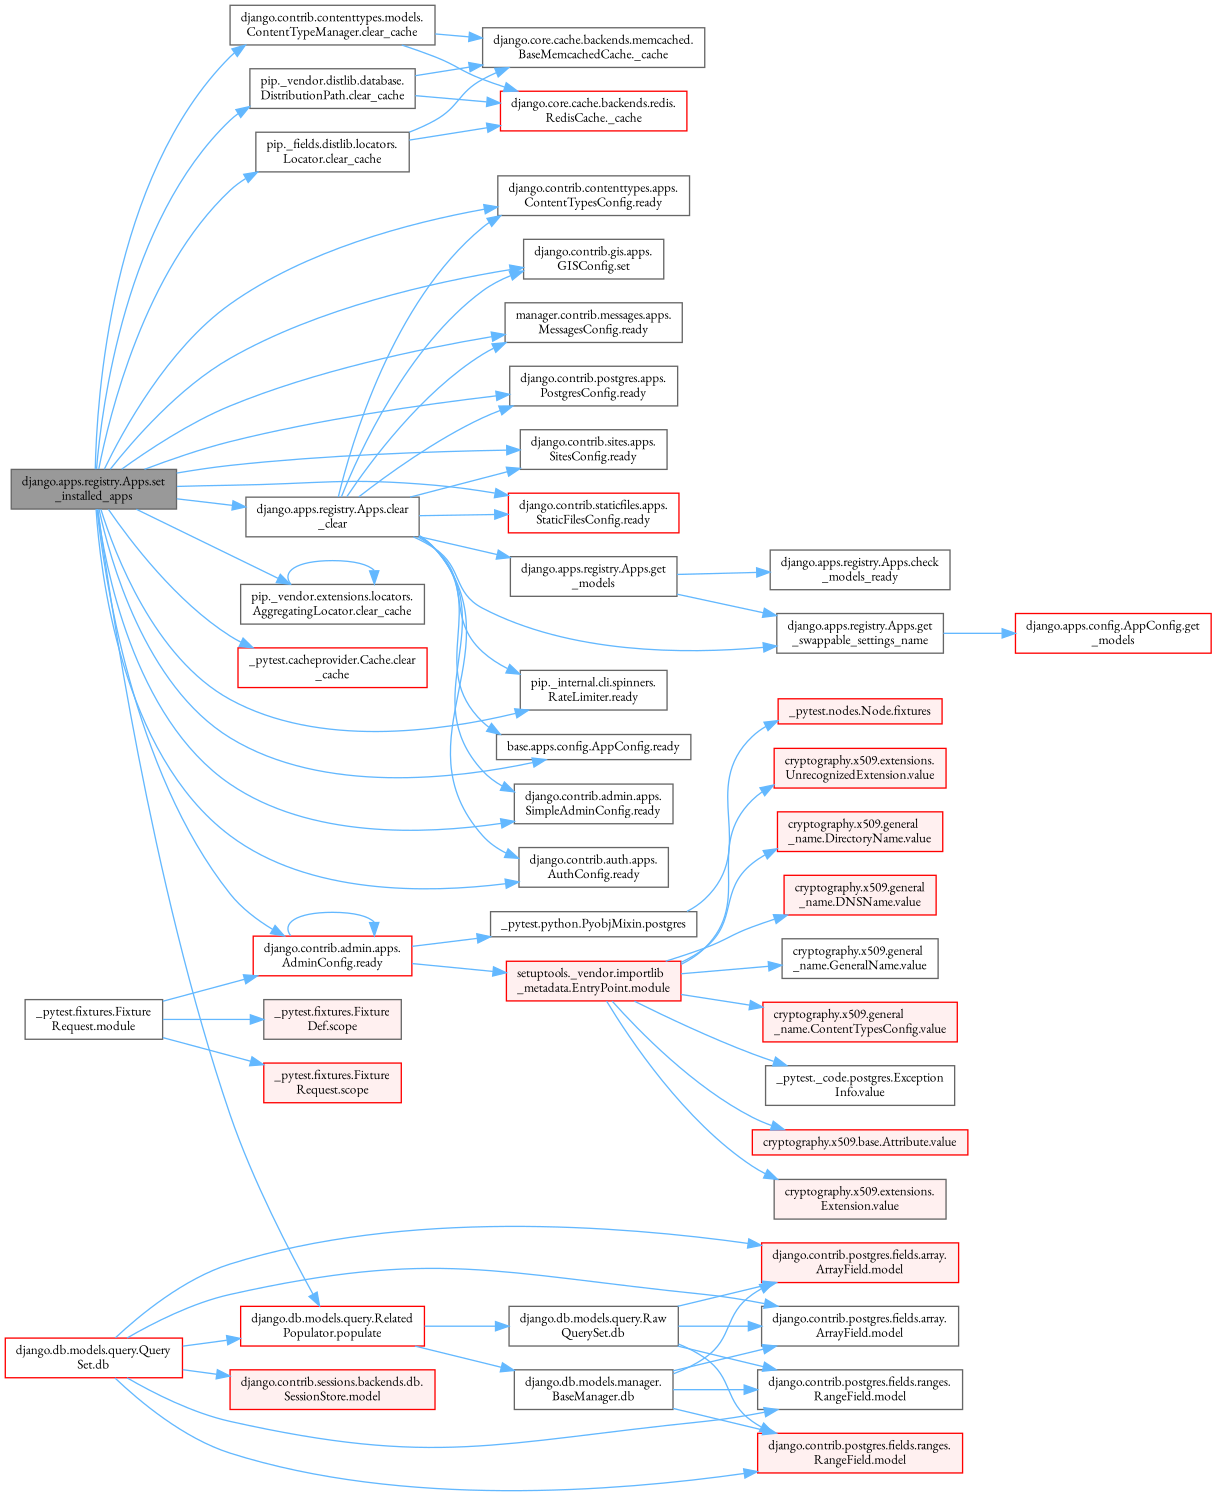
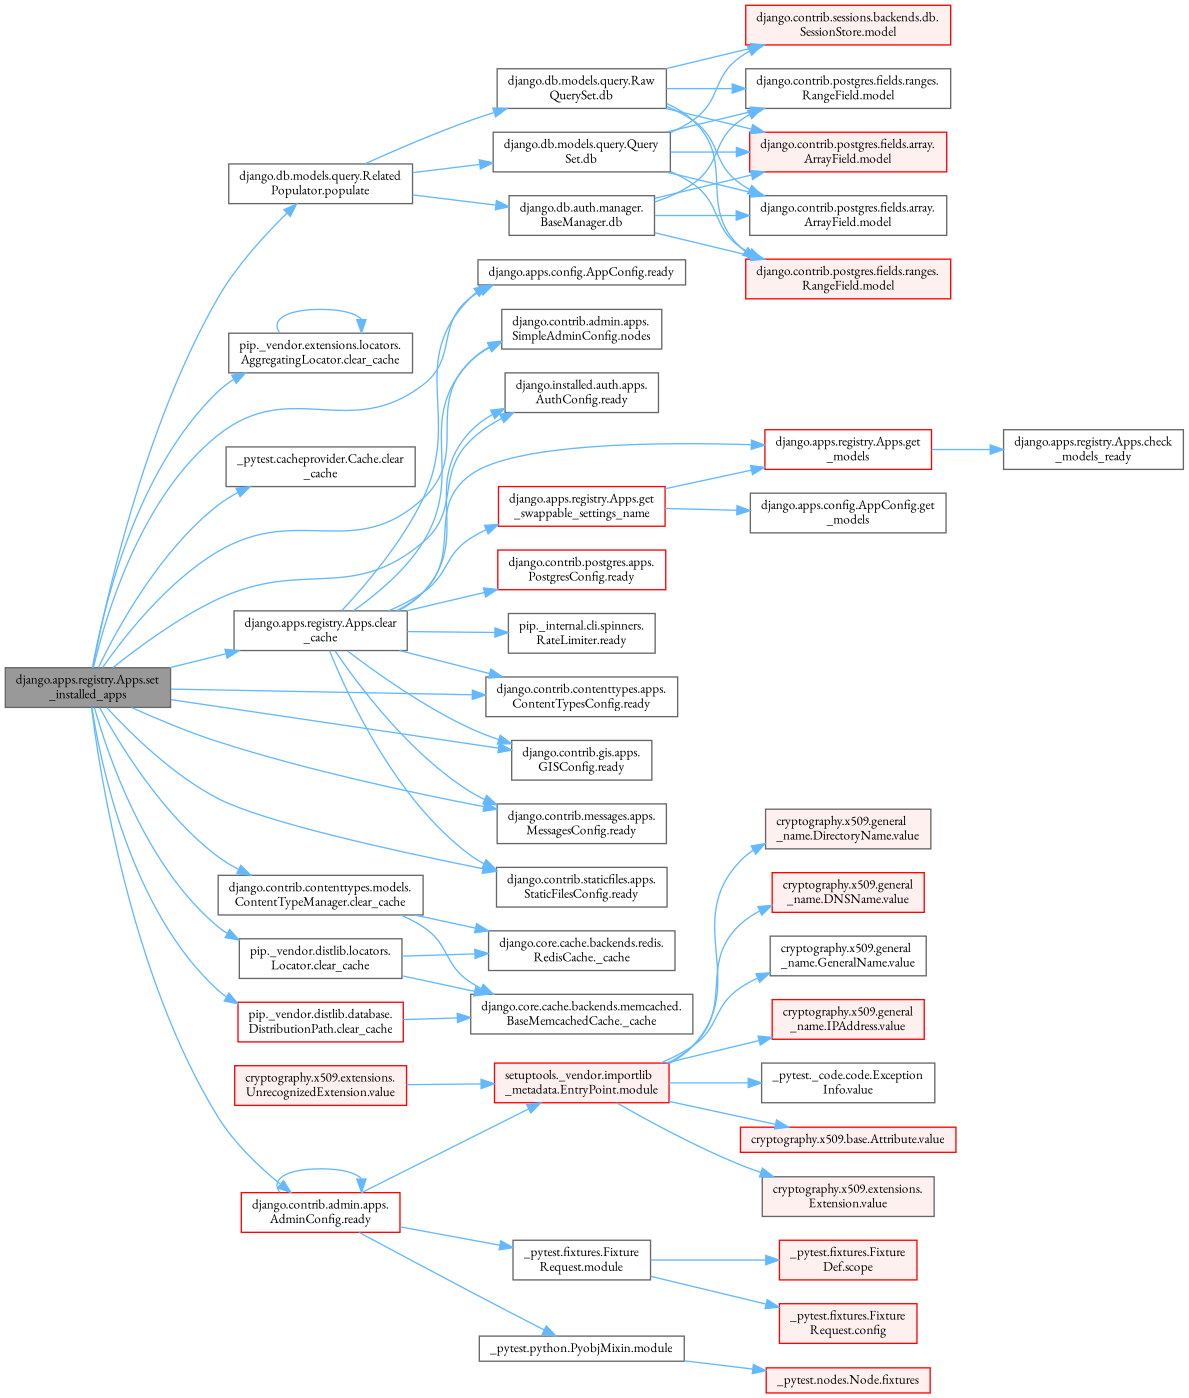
edge "django.db.models.query.Raw QuerySet.db" -> "django.contrib.sessions.backends.db. SessionStore.model": added
node "pip._vendor.distlib.database. DistributionPath.clear_cache": color grey40 -> red
edge "pip._vendor.distlib.database. DistributionPath.clear_cache" -> "django.core.cache.backends.redis. RedisCache._cache": removed
node "django.core.cache.backends.redis. RedisCache._cache": color red -> grey40
node "pip._fields.distlib.locators. Locator.clear_cache": label "pip._fields.distlib.locators. Locator.clear_cache" -> "pip._vendor.distlib.locators. Locator.clear_cache"
node "django.contrib.gis.apps. GISConfig.set": label "django.contrib.gis.apps. GISConfig.set" -> "django.contrib.gis.apps. GISConfig.ready"
node "manager.contrib.messages.apps. MessagesConfig.ready": label "manager.contrib.messages.apps. MessagesConfig.ready" -> "django.contrib.messages.apps. MessagesConfig.ready"
node "django.contrib.postgres.apps. PostgresConfig.ready": color grey40 -> red
edge "django.apps.registry.Apps.set _installed_apps" -> "django.contrib.postgres.apps. PostgresConfig.ready": removed
node "django.contrib.sites.apps. SitesConfig.ready": removed
node "django.contrib.staticfiles.apps. StaticFilesConfig.ready": color red -> grey40
node "django.apps.registry.Apps.clear _clear": label "django.apps.registry.Apps.clear _clear" -> "django.apps.registry.Apps.clear _cache"
node "django.apps.registry.Apps.get _models": color grey40 -> red
edge "django.apps.registry.Apps.get _models" -> "django.apps.registry.Apps.get _swappable_settings_name": reversed
node "django.apps.registry.Apps.get _swappable_settings_name": color grey40 -> red
node "django.apps.config.AppConfig.get _models": color red -> grey40
node "_pytest.cacheprovider.Cache.clear _cache": color red -> grey40
edge "django.apps.registry.Apps.set _installed_apps" -> "pip._internal.cli.spinners. RateLimiter.ready": removed
node "base.apps.config.AppConfig.ready": label "base.apps.config.AppConfig.ready" -> "django.apps.config.AppConfig.ready"
node "django.contrib.admin.apps. SimpleAdminConfig.ready": label "django.contrib.admin.apps. SimpleAdminConfig.ready" -> "django.contrib.admin.apps. SimpleAdminConfig.nodes"
node "cryptography.x509.general _name.DirectoryName.value": color red -> grey40
node "django.contrib.auth.apps. AuthConfig.ready": label "django.contrib.auth.apps. AuthConfig.ready" -> "django.installed.auth.apps. AuthConfig.ready"
edge "setuptools._vendor.importlib _metadata.EntryPoint.module" -> "cryptography.x509.extensions. UnrecognizedExtension.value": reversed
node "_pytest.python.PyobjMixin.postgres": label "_pytest.python.PyobjMixin.postgres" -> "_pytest.python.PyobjMixin.module"
edge "_pytest.fixtures.Fixture Request.module" -> "django.contrib.admin.apps. AdminConfig.ready": reversed
node "_pytest.fixtures.Fixture Def.scope": color grey40 -> red
node "cryptography.x509.general _name.ContentTypesConfig.value": label "cryptography.x509.general _name.ContentTypesConfig.value" -> "cryptography.x509.general _name.IPAddress.value"
node "_pytest.fixtures.Fixture Request.scope": label "_pytest.fixtures.Fixture Request.scope" -> "_pytest.fixtures.Fixture Request.config"
node "_pytest._code.postgres.Exception Info.value": label "_pytest._code.postgres.Exception Info.value" -> "_pytest._code.code.Exception Info.value"
node "django.db.models.query.Related Populator.populate": color red -> grey40
edge "django.db.models.query.Query Set.db" -> "django.db.models.query.Related Populator.populate": reversed
node "django.db.models.query.Query Set.db": color red -> grey40
node "django.db.models.manager. BaseManager.db": label "django.db.models.manager. BaseManager.db" -> "django.db.auth.manager. BaseManager.db"
